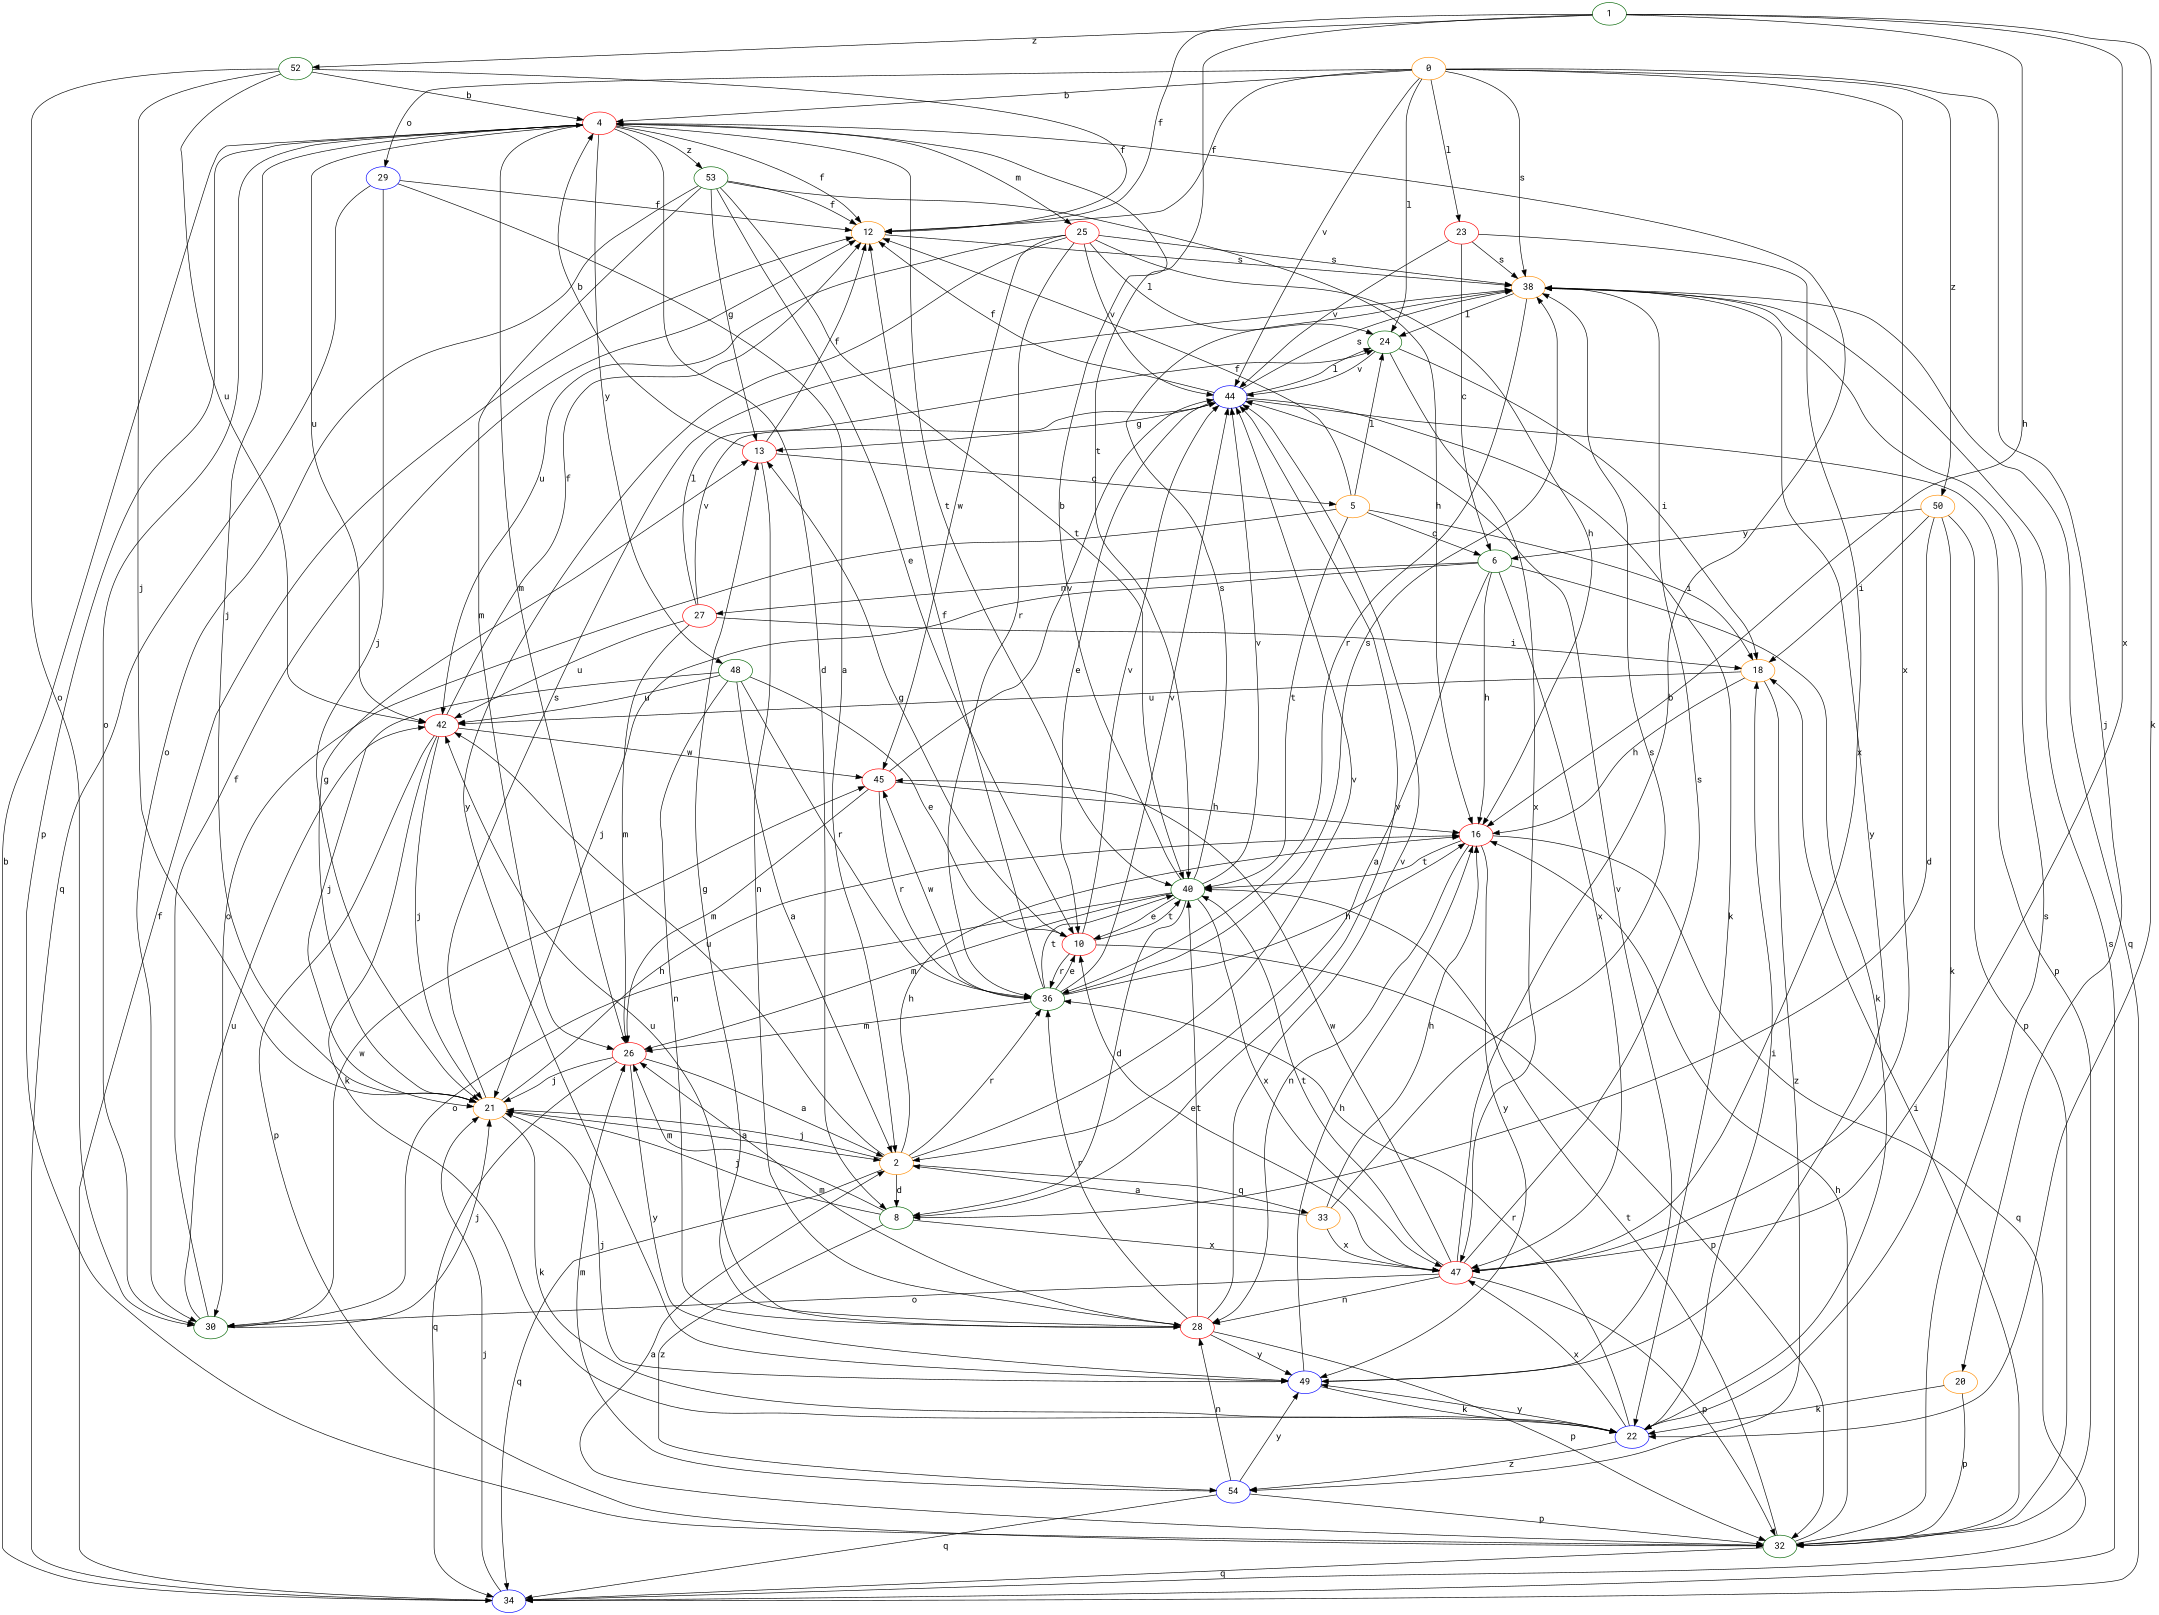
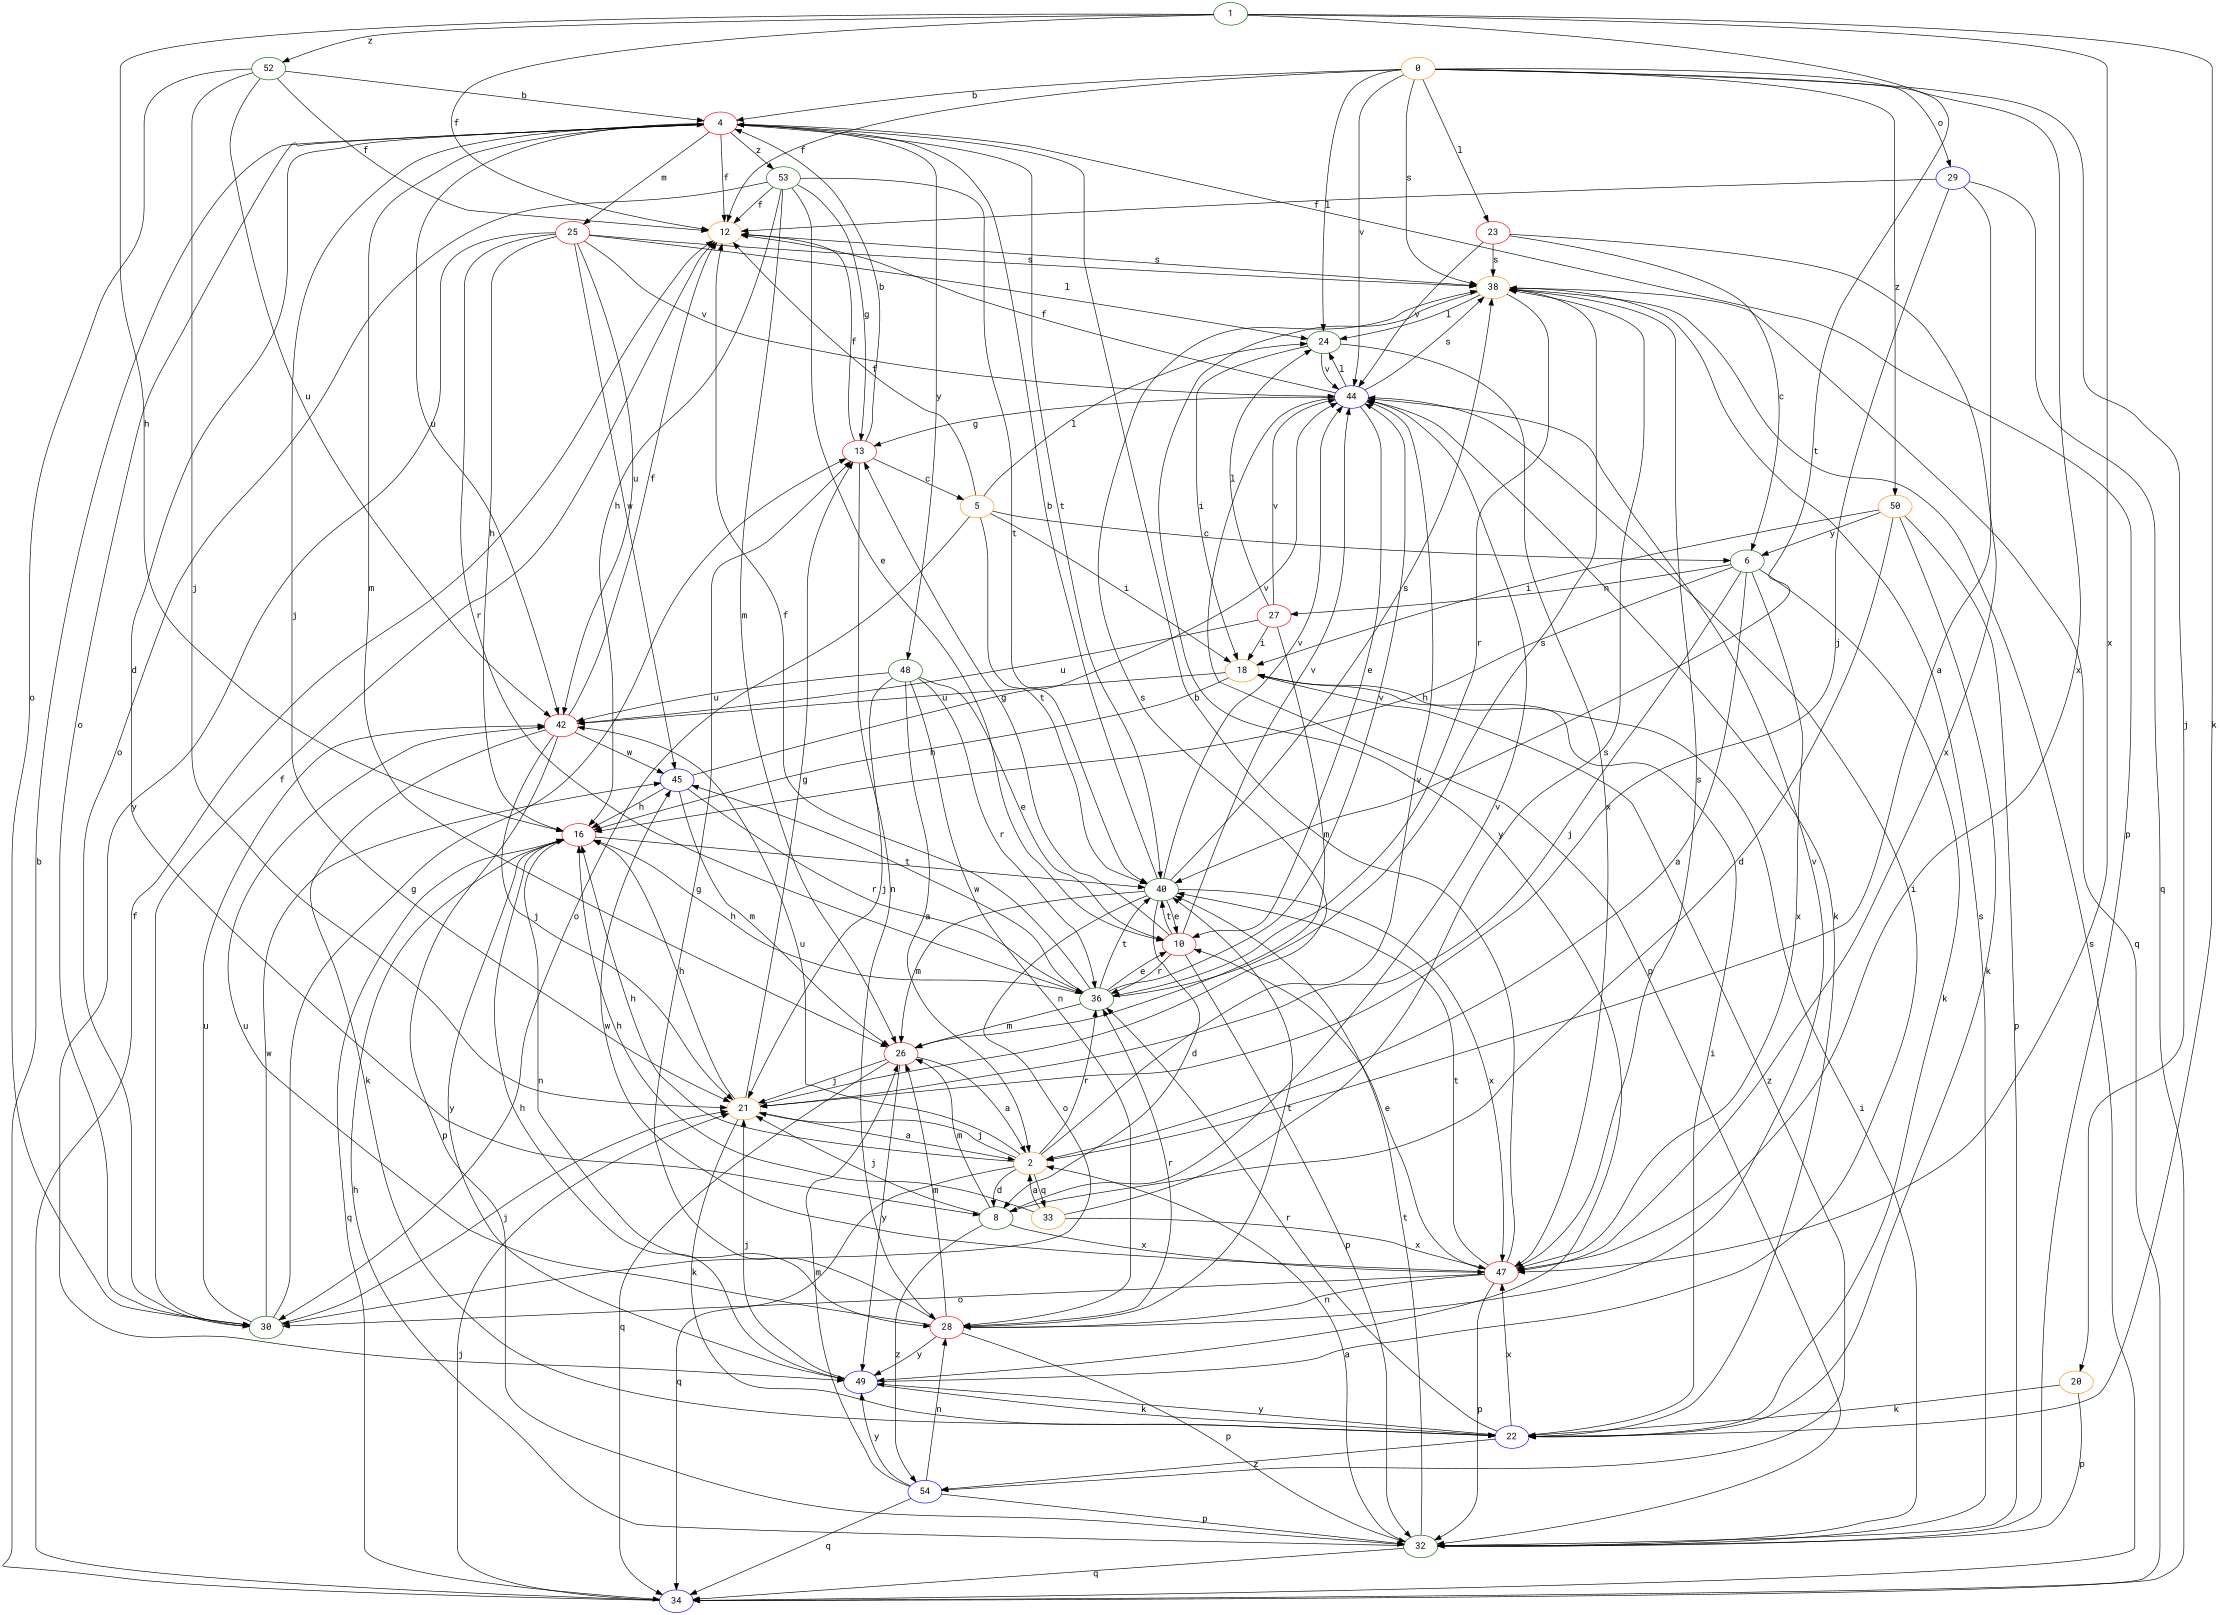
node "45": color red -> blue
edge "30" -> "13": added, label "g"
edge "49" -> "44": label "v" -> "i"
